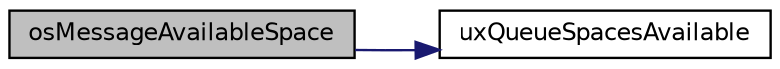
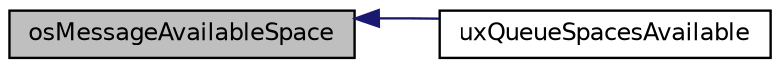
edge "osMessageAvailableSpace" -> "uxQueueSpacesAvailable": reversed
